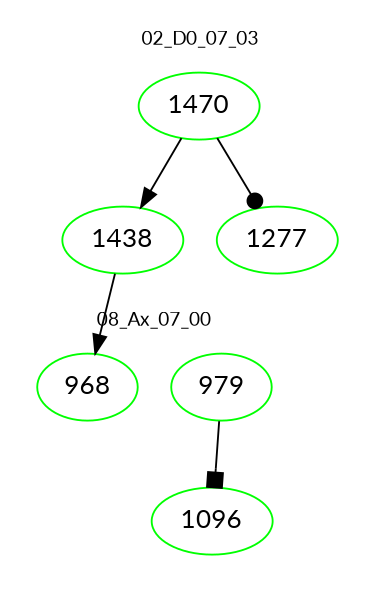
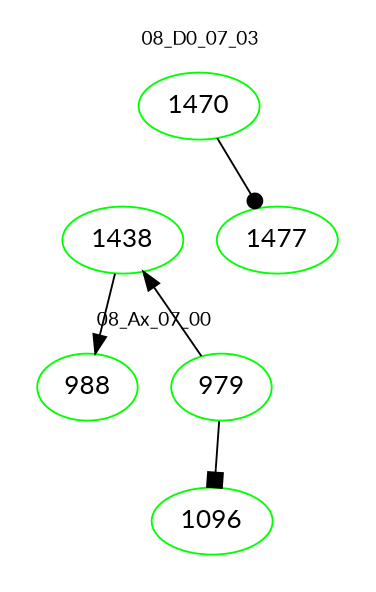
cluster "02_D0_07_03": label "02_D0_07_03" -> "08_D0_07_03"
edge "1470" -> "1438": now "979" -> "1438"
node "1277": label "1277" -> "1477"
node "968": label "968" -> "988"
